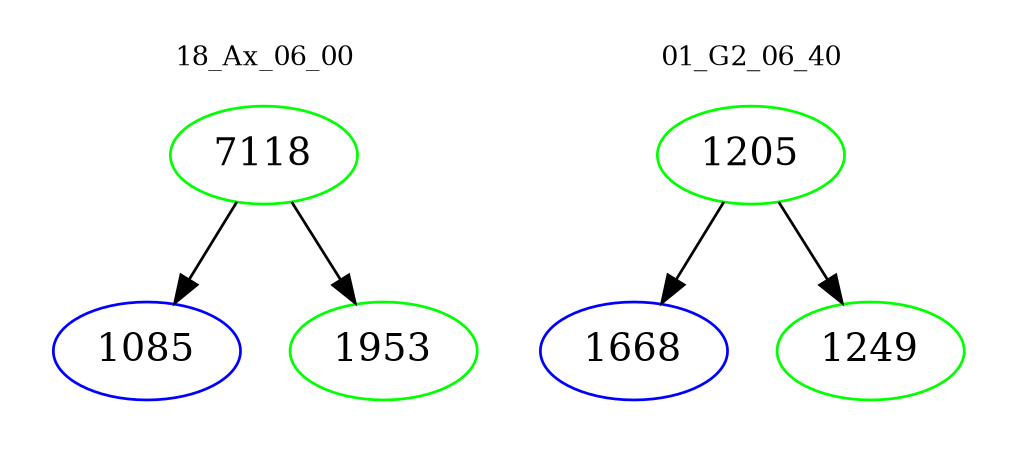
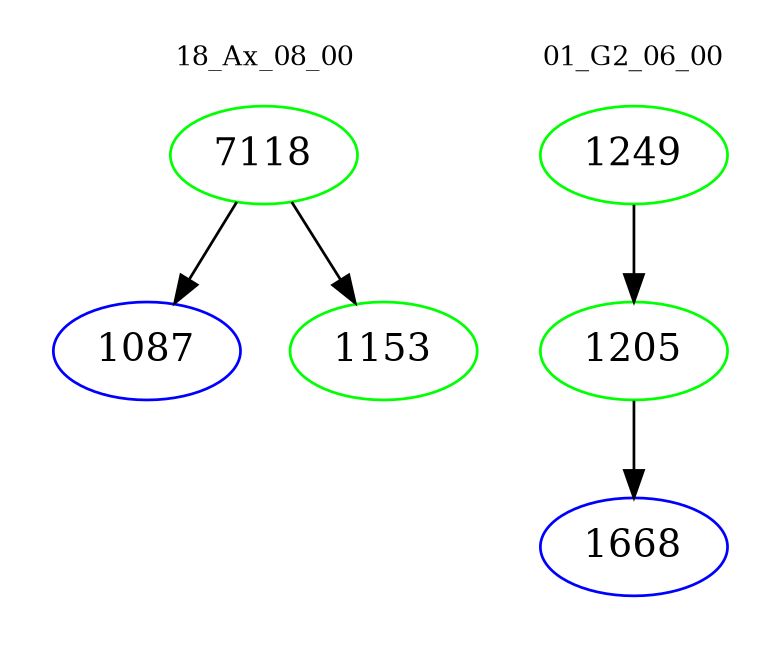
cluster "18_Ax_06_00": label "18_Ax_06_00" -> "18_Ax_08_00"
cluster "01_G2_06_40": label "01_G2_06_40" -> "01_G2_06_00"
edge "1205" -> "1249": reversed
node "1085": label "1085" -> "1087"
node "1953": label "1953" -> "1153"
